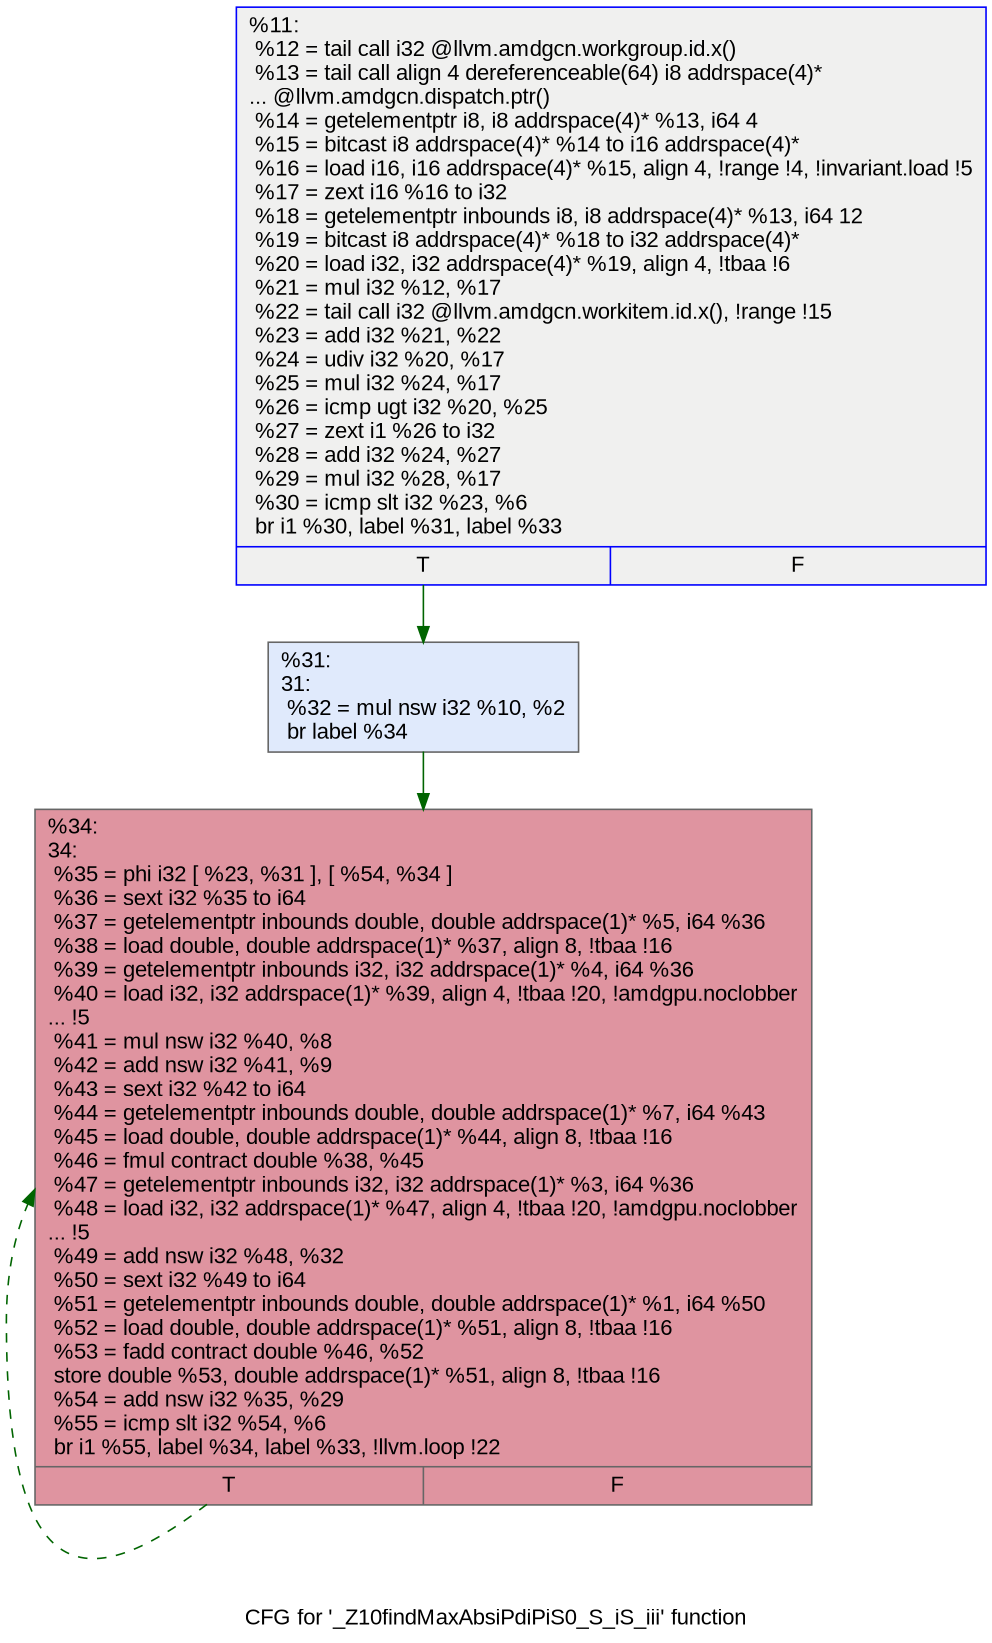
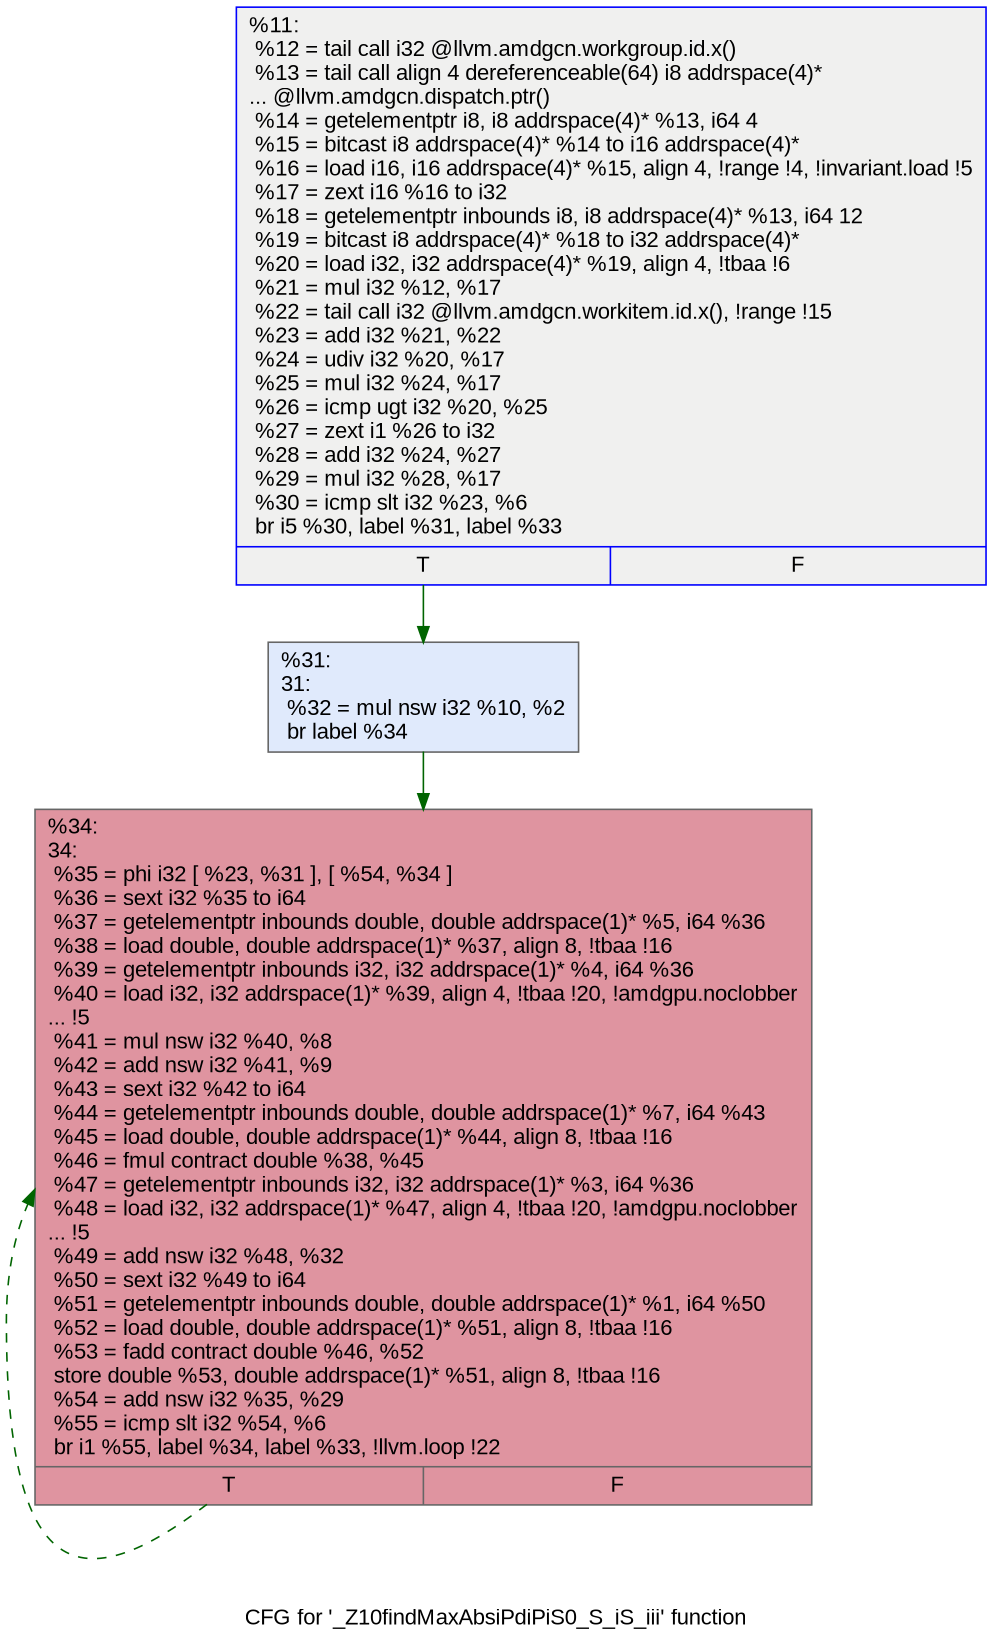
node "%11:": text "br i1 %30, label %31, label %33" -> "br i5 %30, label %31, label %33"
